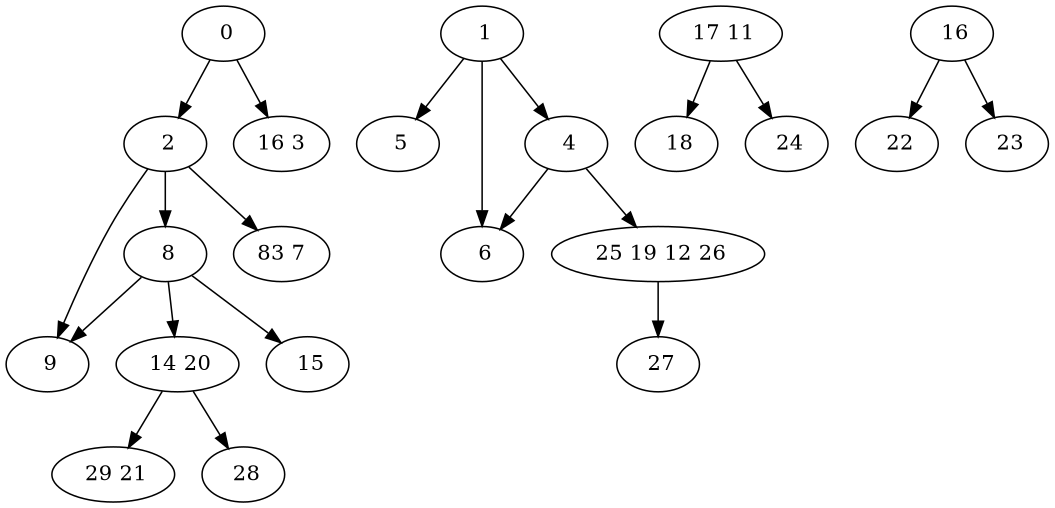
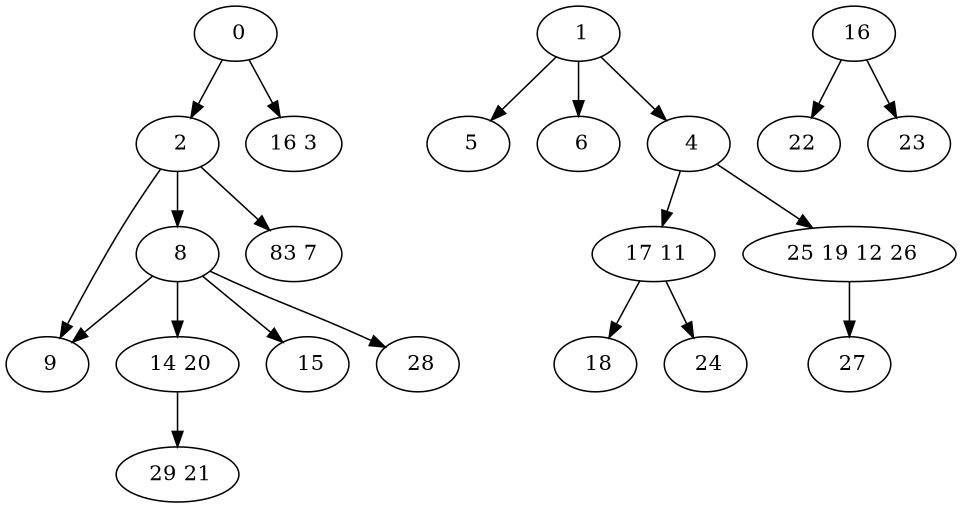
edge "4" -> "6": now "4" -> "17 11"
edge "14 20" -> "28": now "8" -> "28"
